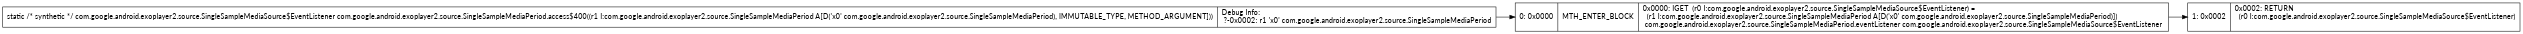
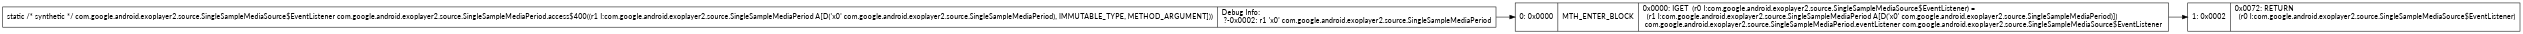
node "1: 0x0002": text "0x0002: RETURN" -> "0x0072: RETURN"
